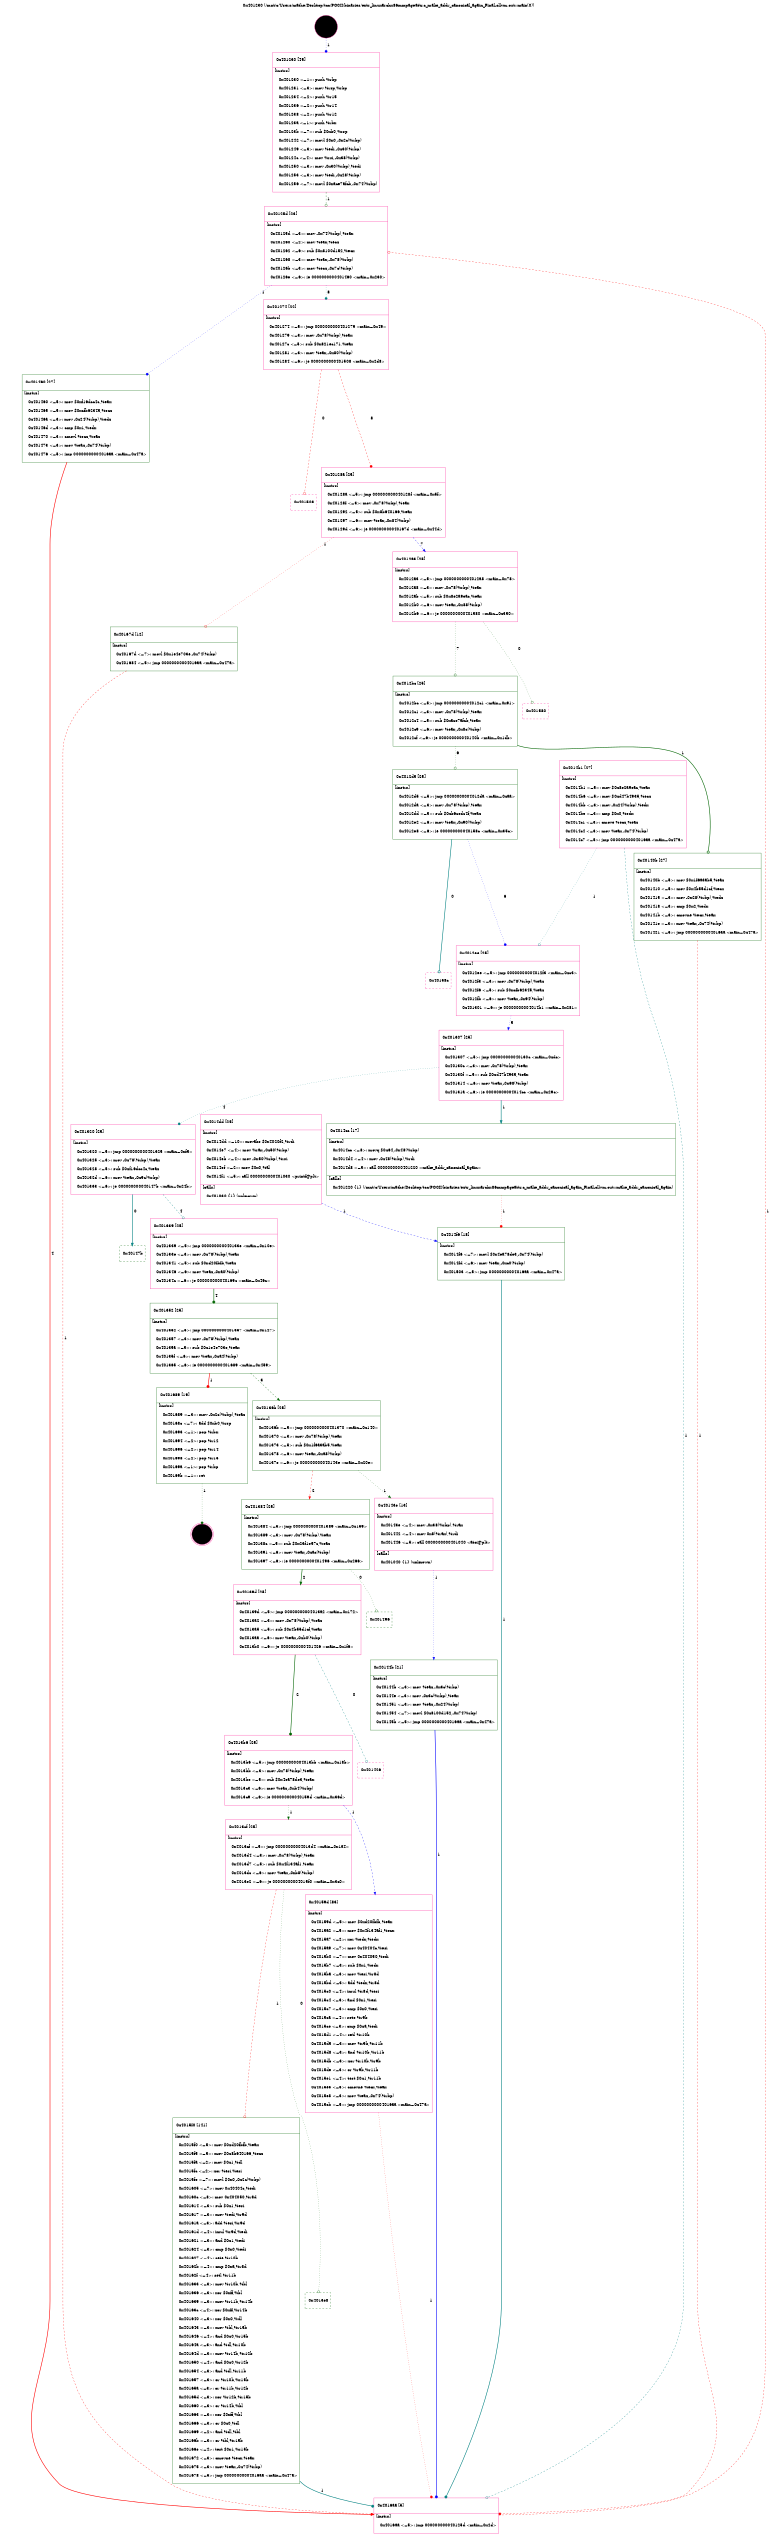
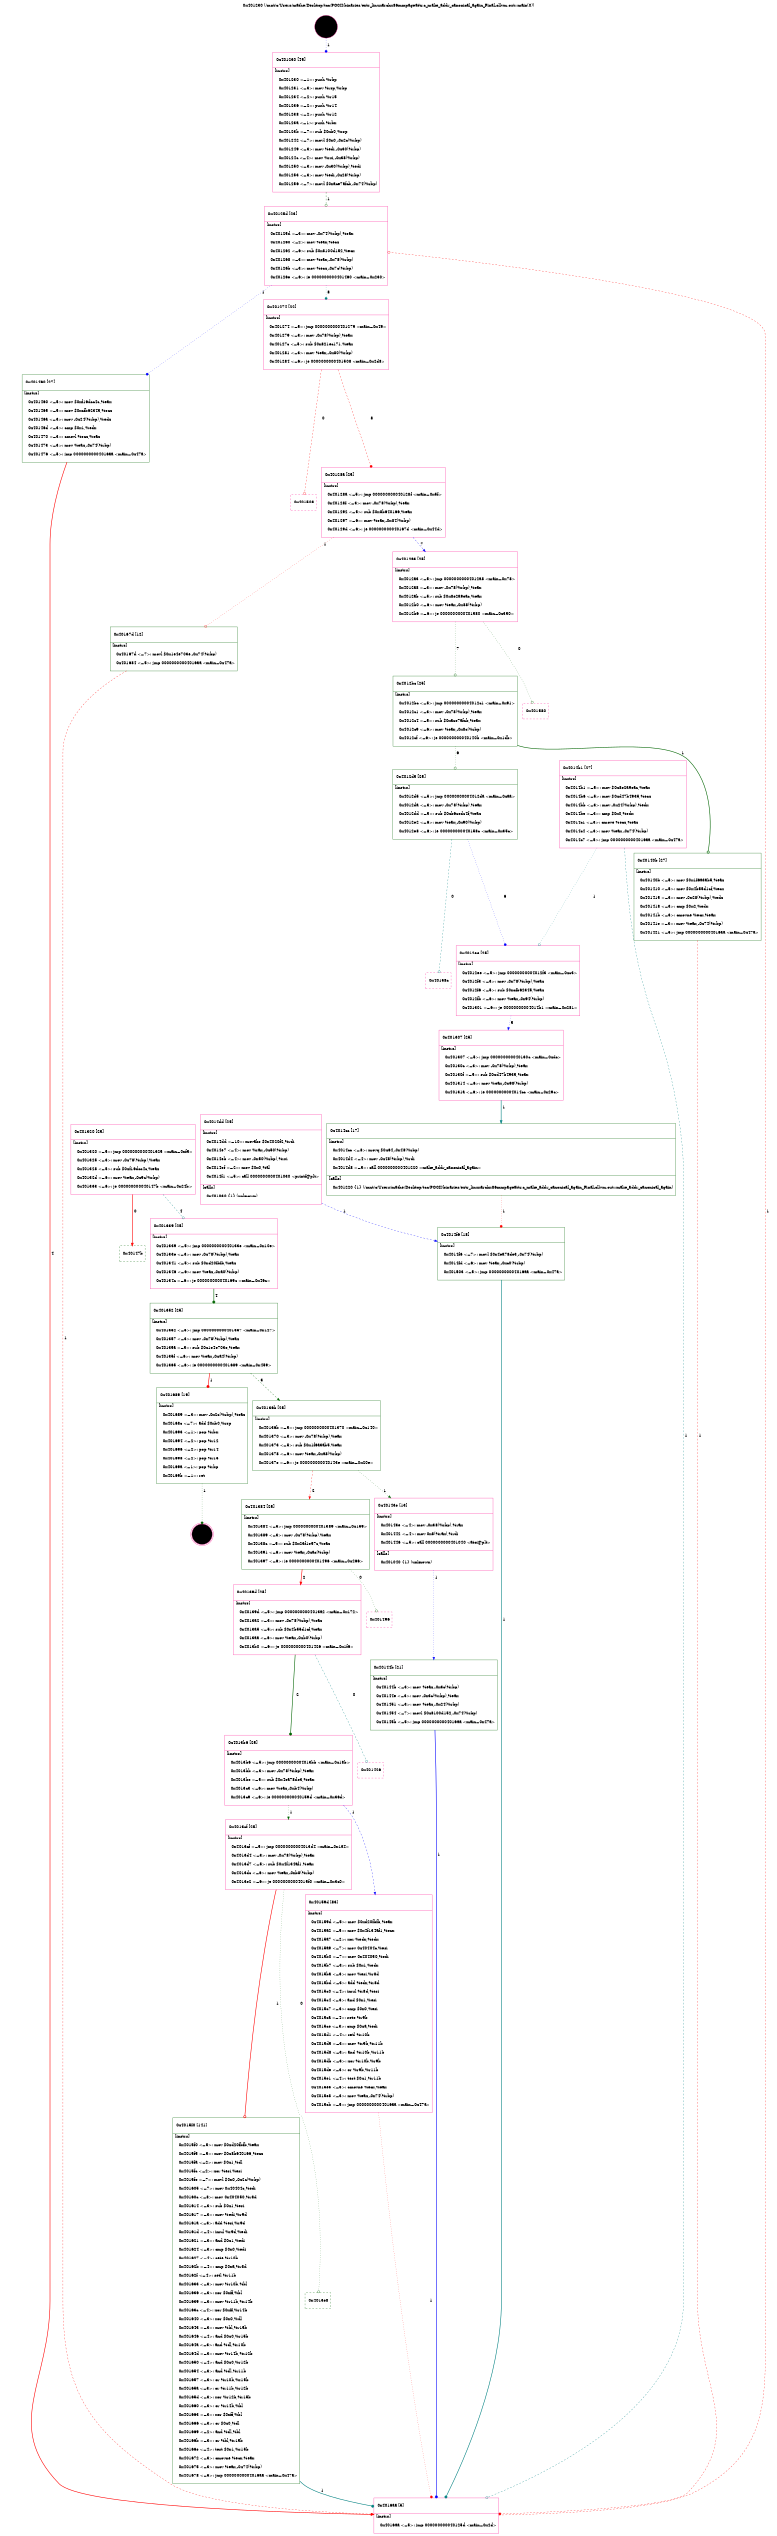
edge "0x4012d5 [25]" -> "0x40158c": style bold -> dashed
edge "0x401307 [25]" -> "0x401320 [25]": removed, label "4"
edge "0x401320 [25]" -> "0x40147b": color teal -> red
edge "0x401384 [25]" -> "0x40139d [25]": color darkgreen -> red
node "0x401496": color darkgreen -> deeppink
edge "0x4013cf [25]" -> "0x4015f0 [141]": style dashed -> bold
